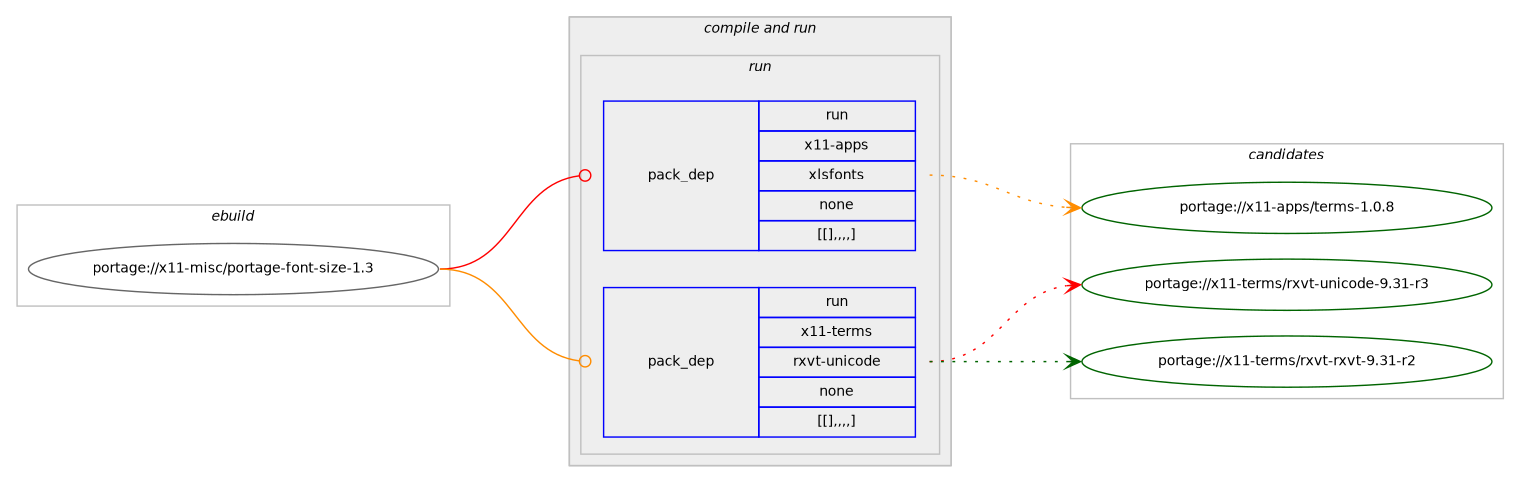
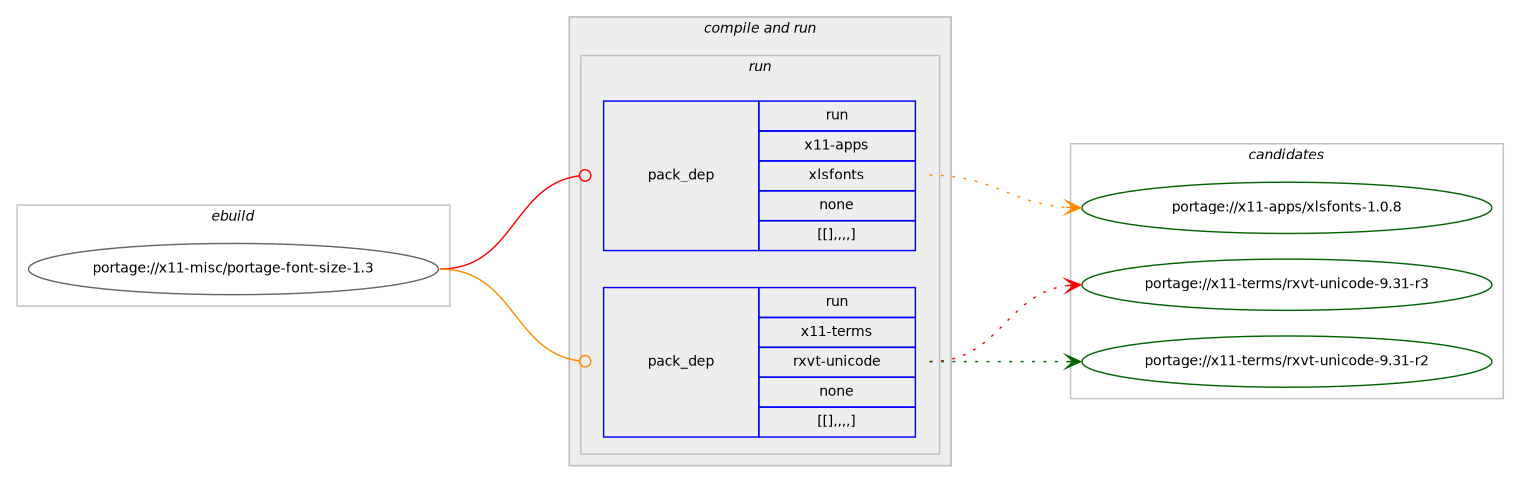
node "portage://x11-apps/terms-1.0.8": label "portage://x11-apps/terms-1.0.8" -> "portage://x11-apps/xlsfonts-1.0.8"
node "portage://x11-terms/rxvt-rxvt-9.31-r2": label "portage://x11-terms/rxvt-rxvt-9.31-r2" -> "portage://x11-terms/rxvt-unicode-9.31-r2"
